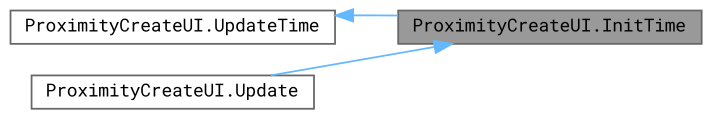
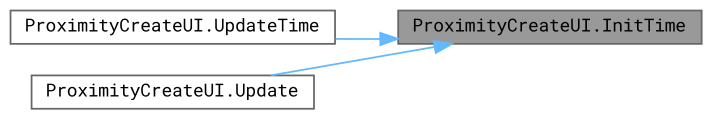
edge "ProximityCreateUI.InitTime" -> "ProximityCreateUI.UpdateTime": reversed
